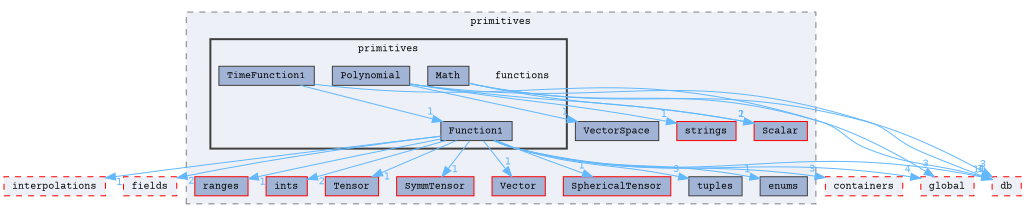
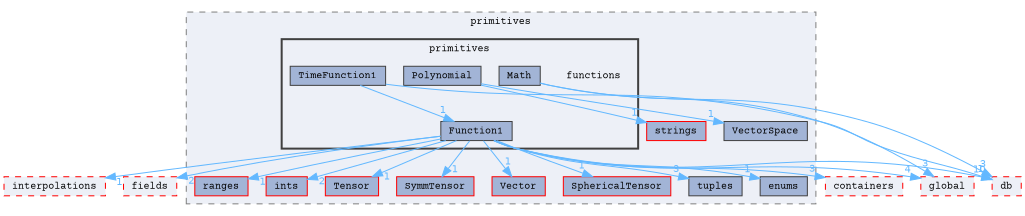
edge "Polynomial" -> "db": removed
node "Scalar": removed
